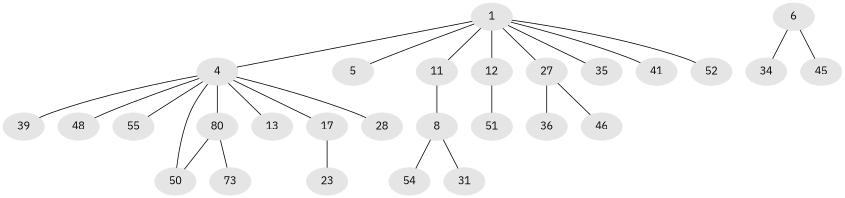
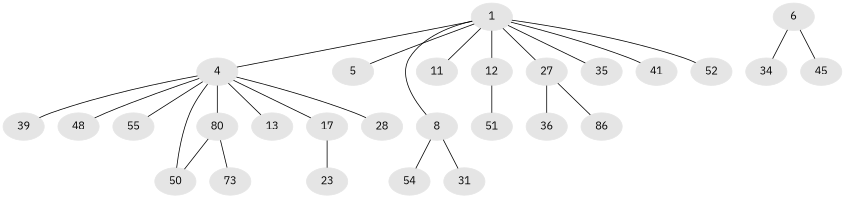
edge "11" -- "8": now "1" -- "8"
node "46": label "46" -> "86"
